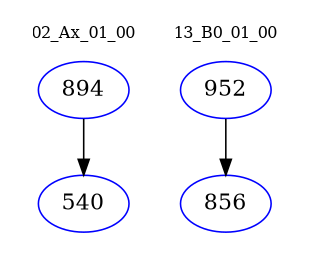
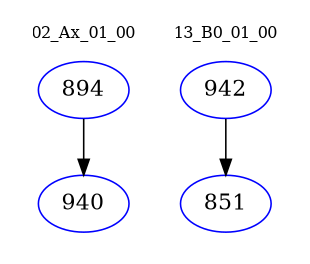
node "952": label "952" -> "942"
node "540": label "540" -> "940"
node "856": label "856" -> "851"
